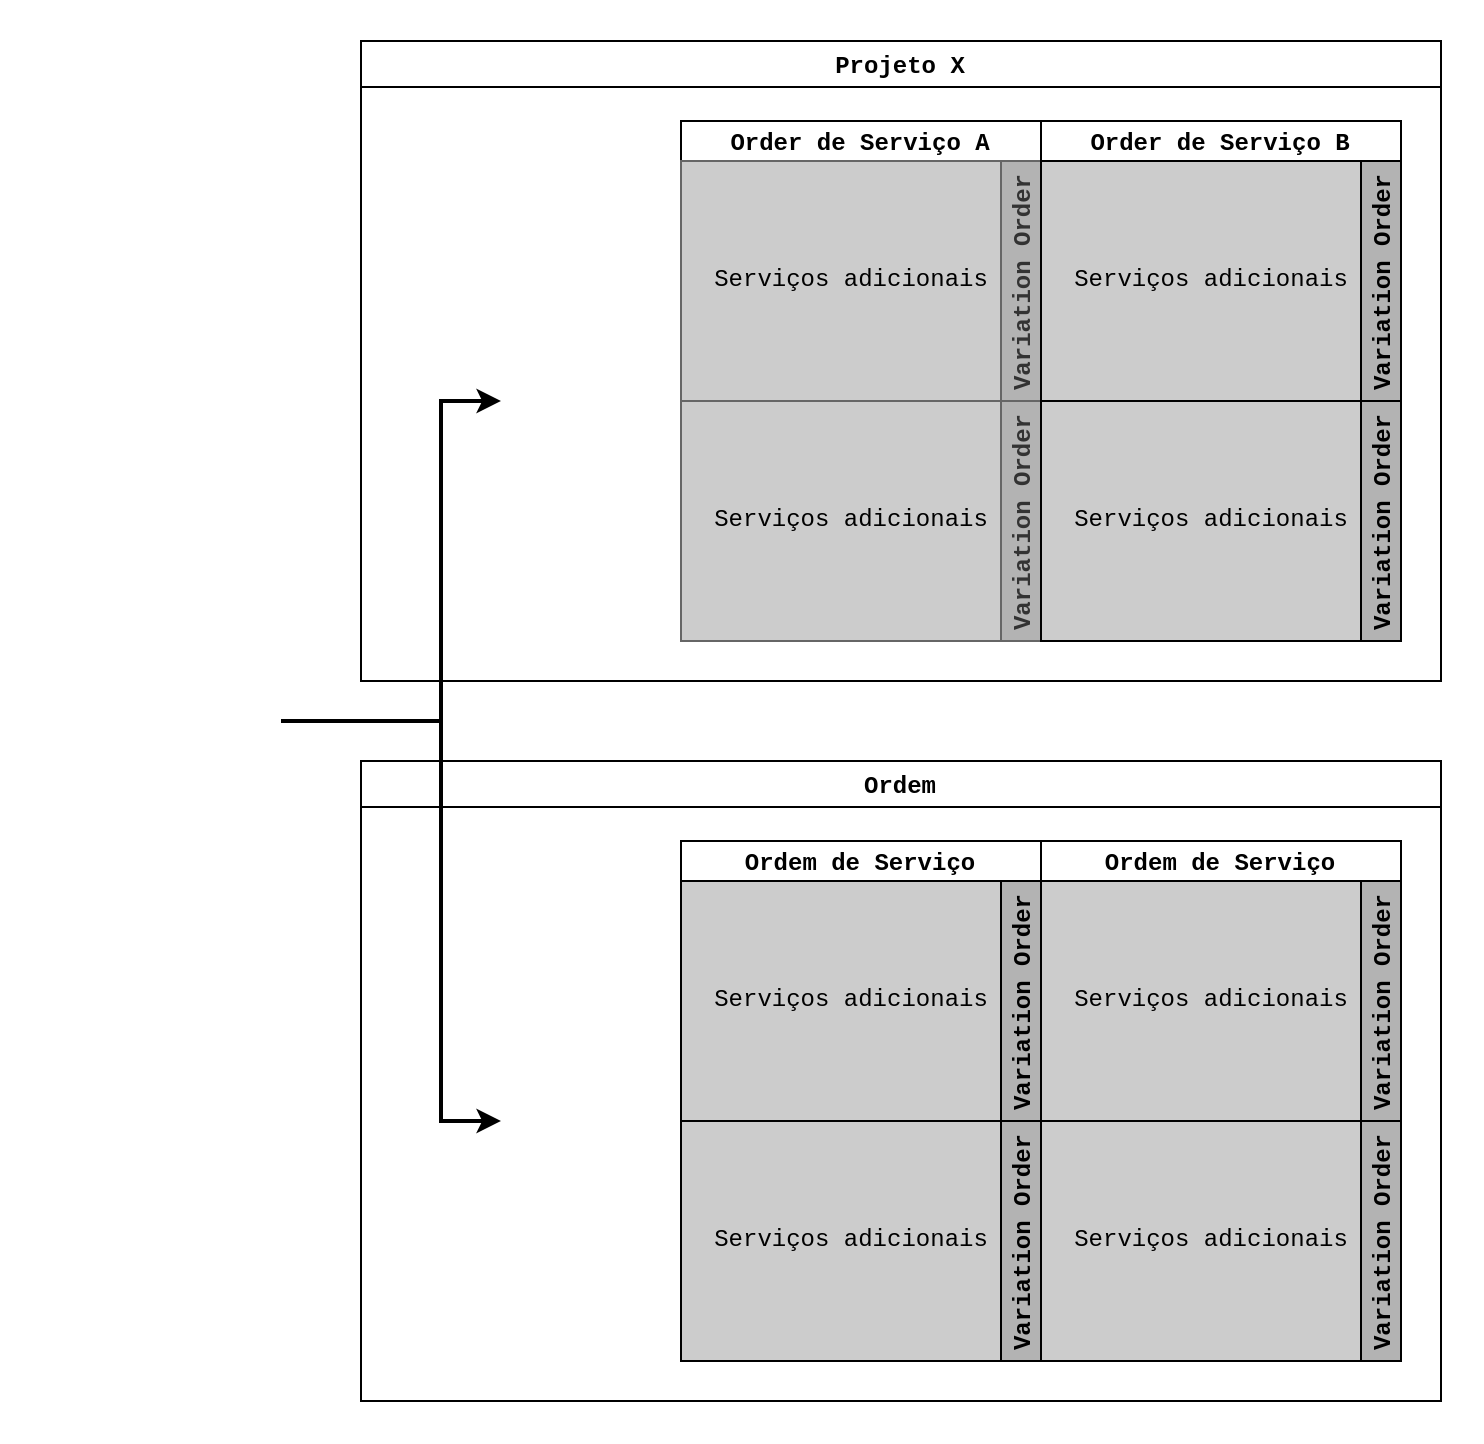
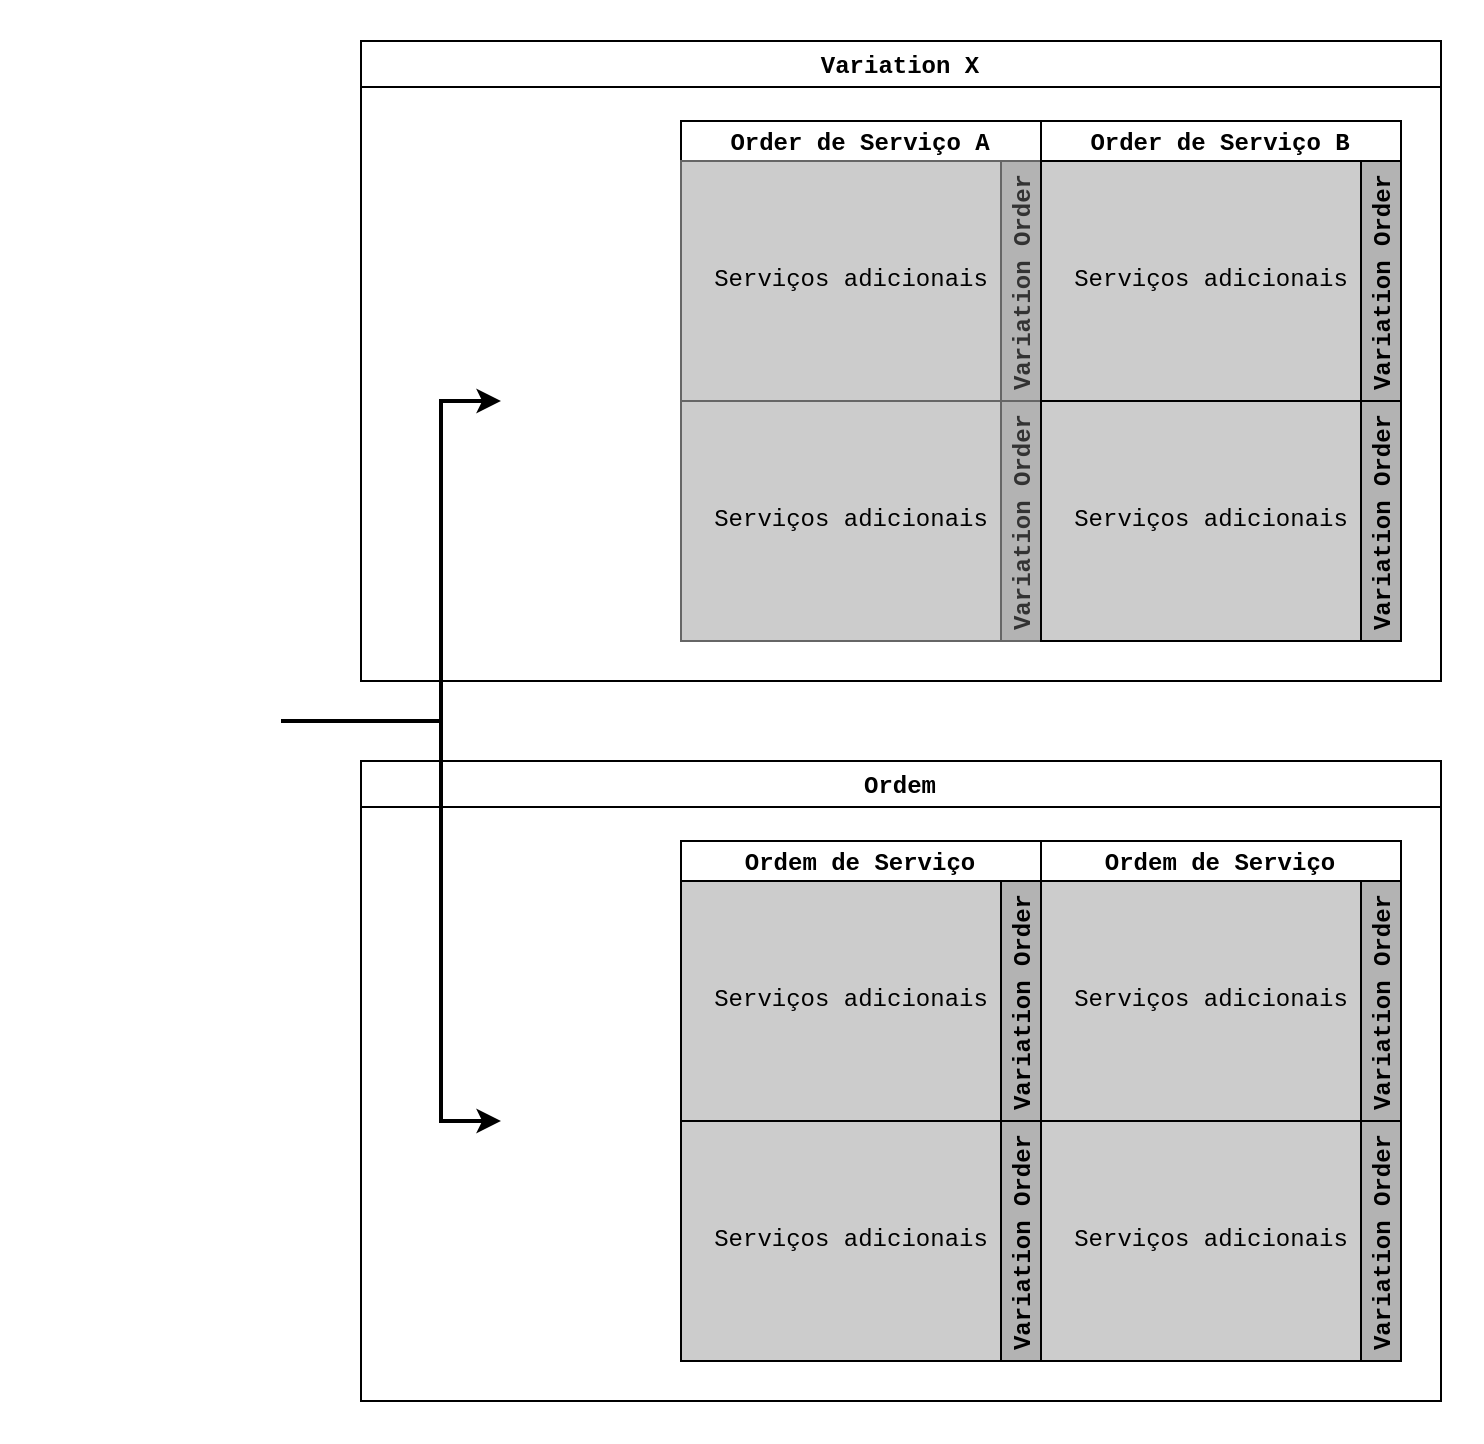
node "Projeto X": label "Projeto X" -> "Variation X"
